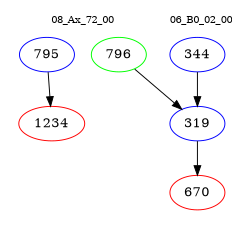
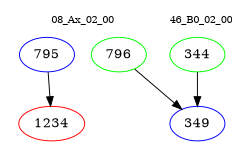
cluster "08_Ax_72_00": label "08_Ax_72_00" -> "08_Ax_02_00"
cluster "06_B0_02_00": label "06_B0_02_00" -> "46_B0_02_00"
node "344": color blue -> green
node "319": label "319" -> "349"
node "670": removed
